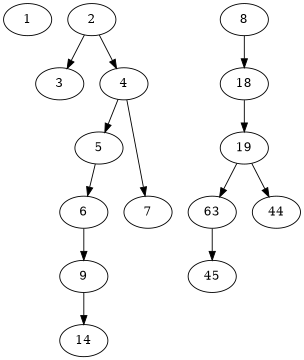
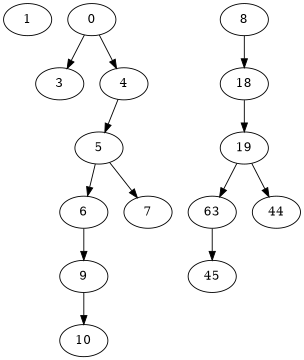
node "2": label "2" -> "0"
edge "4" -> "7": now "5" -> "7"
node "14": label "14" -> "10"
